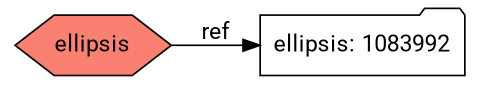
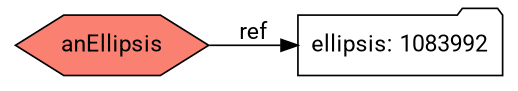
node "ellipsis": label "ellipsis" -> "anEllipsis"
